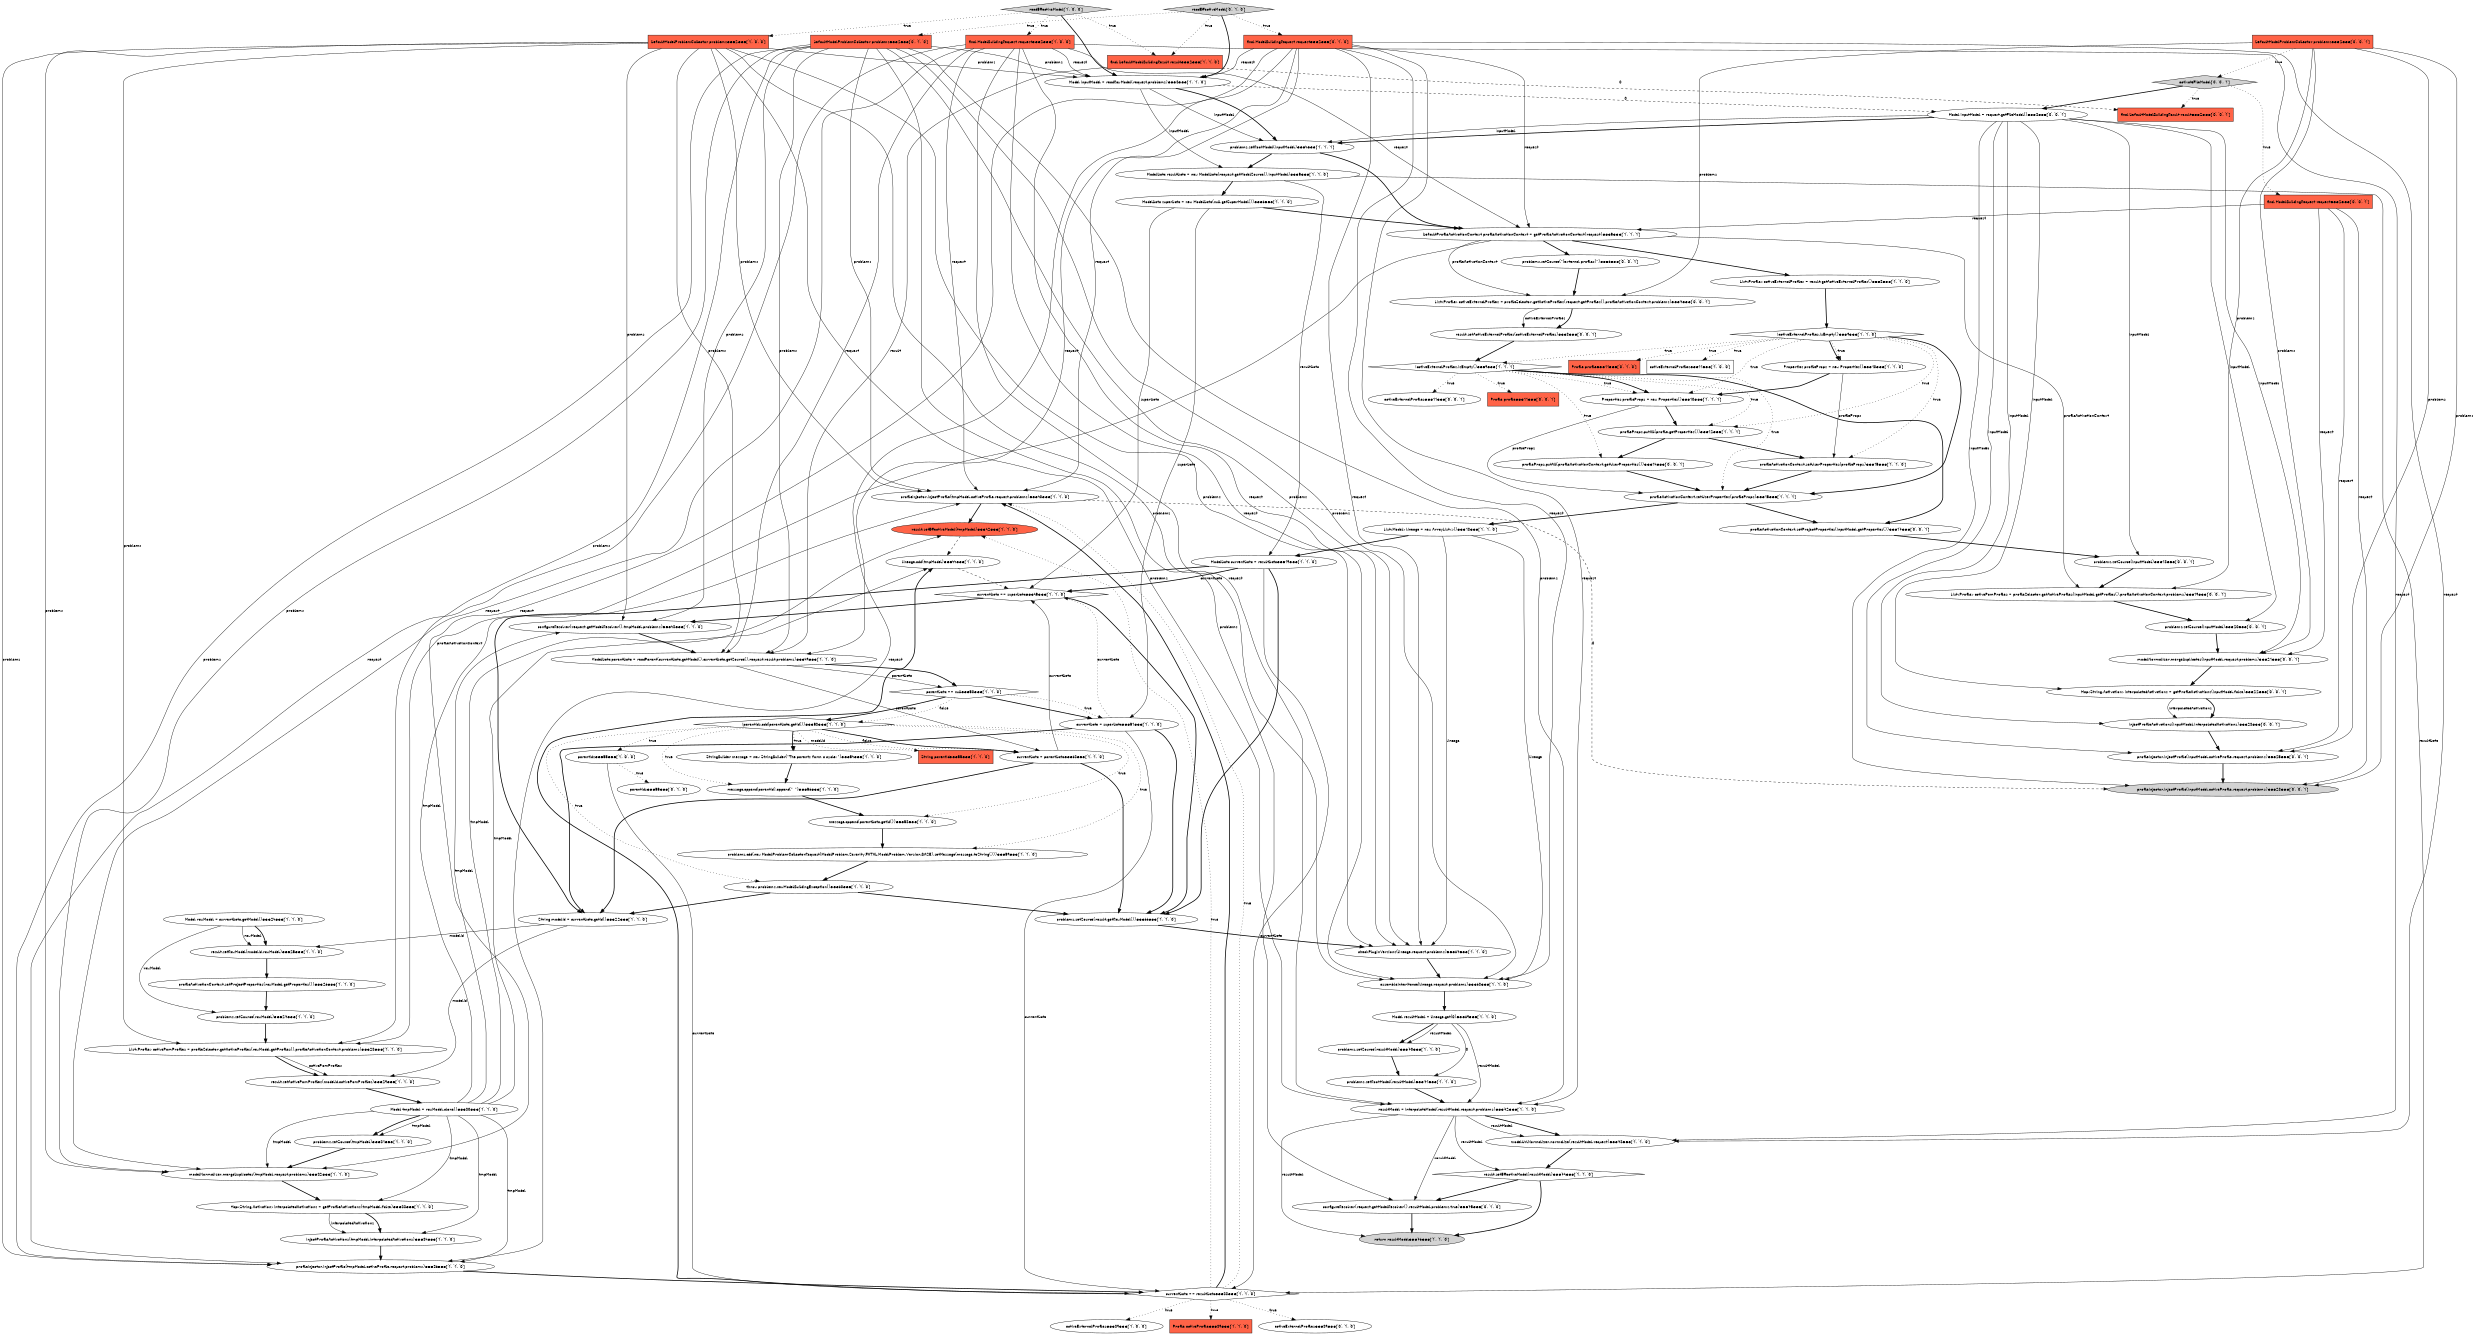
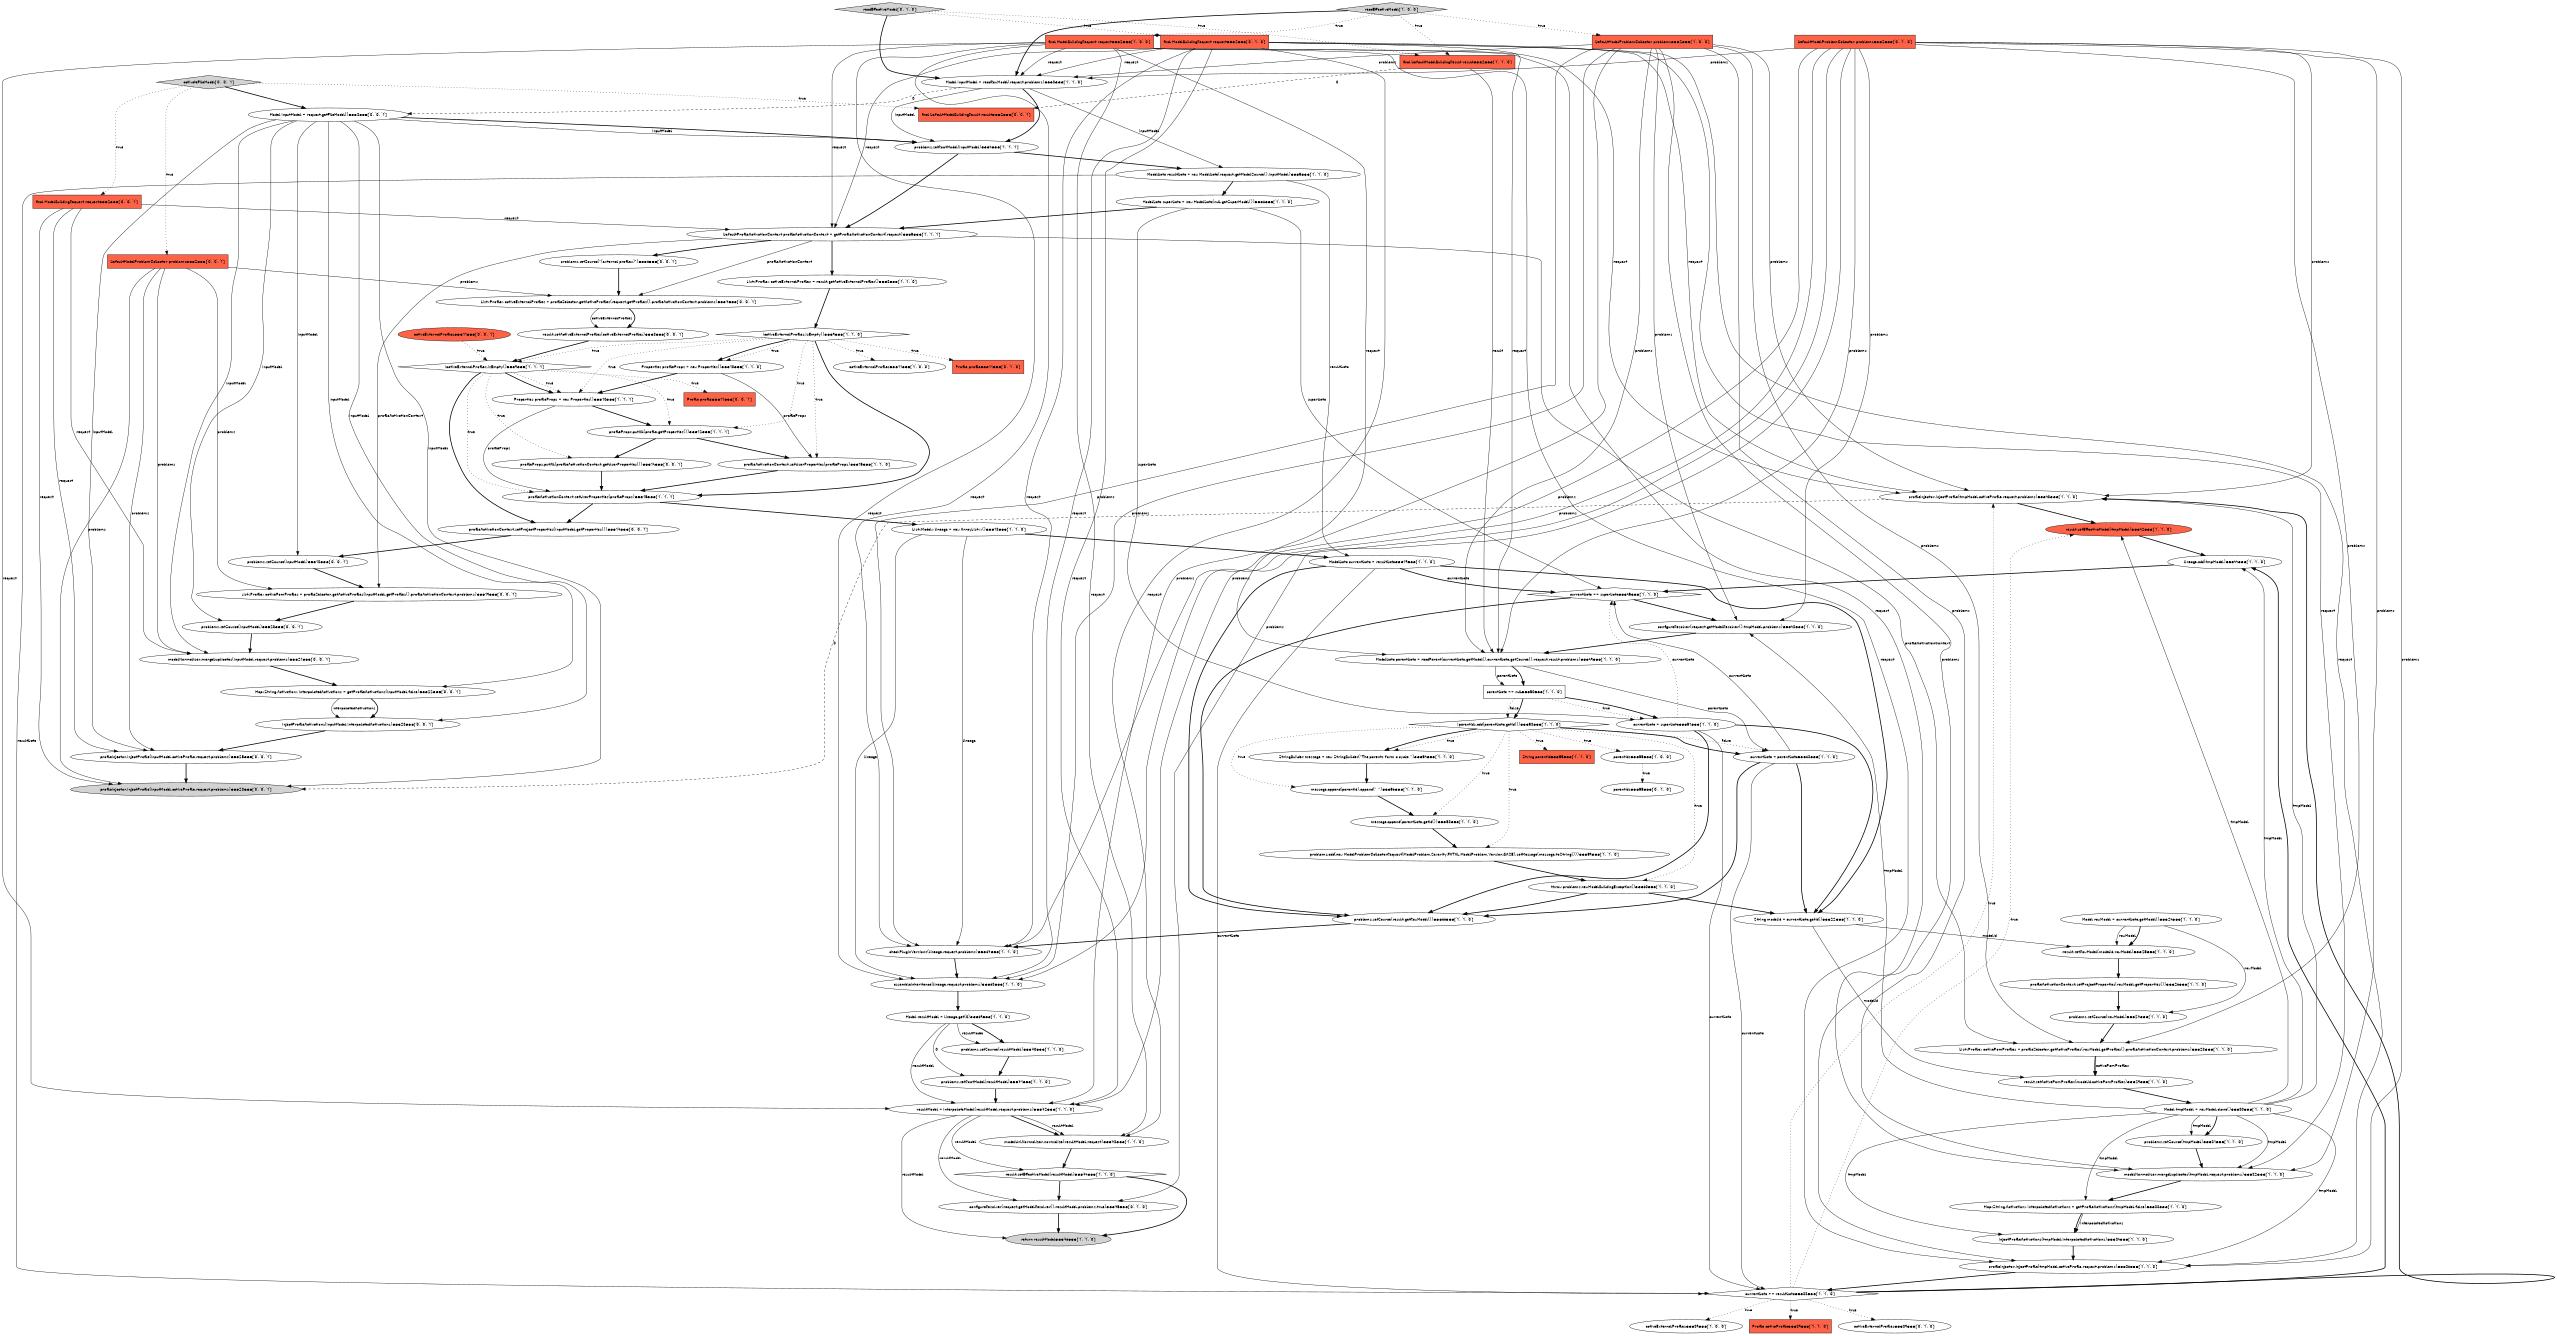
edge "readEffectiveModel['0', '1', '0']" -> "DefaultModelProblemCollector problems@@@2@@@['0', '1', '0']": removed, label "true"
edge "DefaultModelProblemCollector problems@@@2@@@['0', '0', '1']" -> "activateFileModel['0', '0', '1']": reversed
node "activeExternalProfiles@@@11@@@['1', '0', '0']": shape box -> ellipse
edge "!activeExternalProfiles.isEmpty()@@@9@@@['1', '1', '1']" -> "activeExternalProfiles@@@11@@@['0', '0', '1']": reversed
node "activeExternalProfiles@@@11@@@['0', '0', '1']": fillcolor white -> tomato
edge "result.setEffectiveModel(tmpModel)@@@42@@@['1', '1', '0']" -> "lineage.add(tmpModel)@@@44@@@['1', '1', '0']": style dashed -> bold
edge "lineage.add(tmpModel)@@@44@@@['1', '1', '0']" -> "currentData == superData@@@45@@@['1', '1', '0']": style dashed -> bold
node "parentData == null@@@50@@@['1', '1', '0']": shape diamond -> box
edge "!parentIds.add(parentData.getId())@@@53@@@['1', '1', '0']" -> "String parentId@@@55@@@['1', '1', '0']": label "modelId" -> "true"
edge "parentIds@@@55@@@['1', '0', '0']" -> "currentData == resultData@@@38@@@['1', '1', '0']": now "currentData = parentData@@@63@@@['1', '1', '0']" -> "currentData == resultData@@@38@@@['1', '1', '0']"
